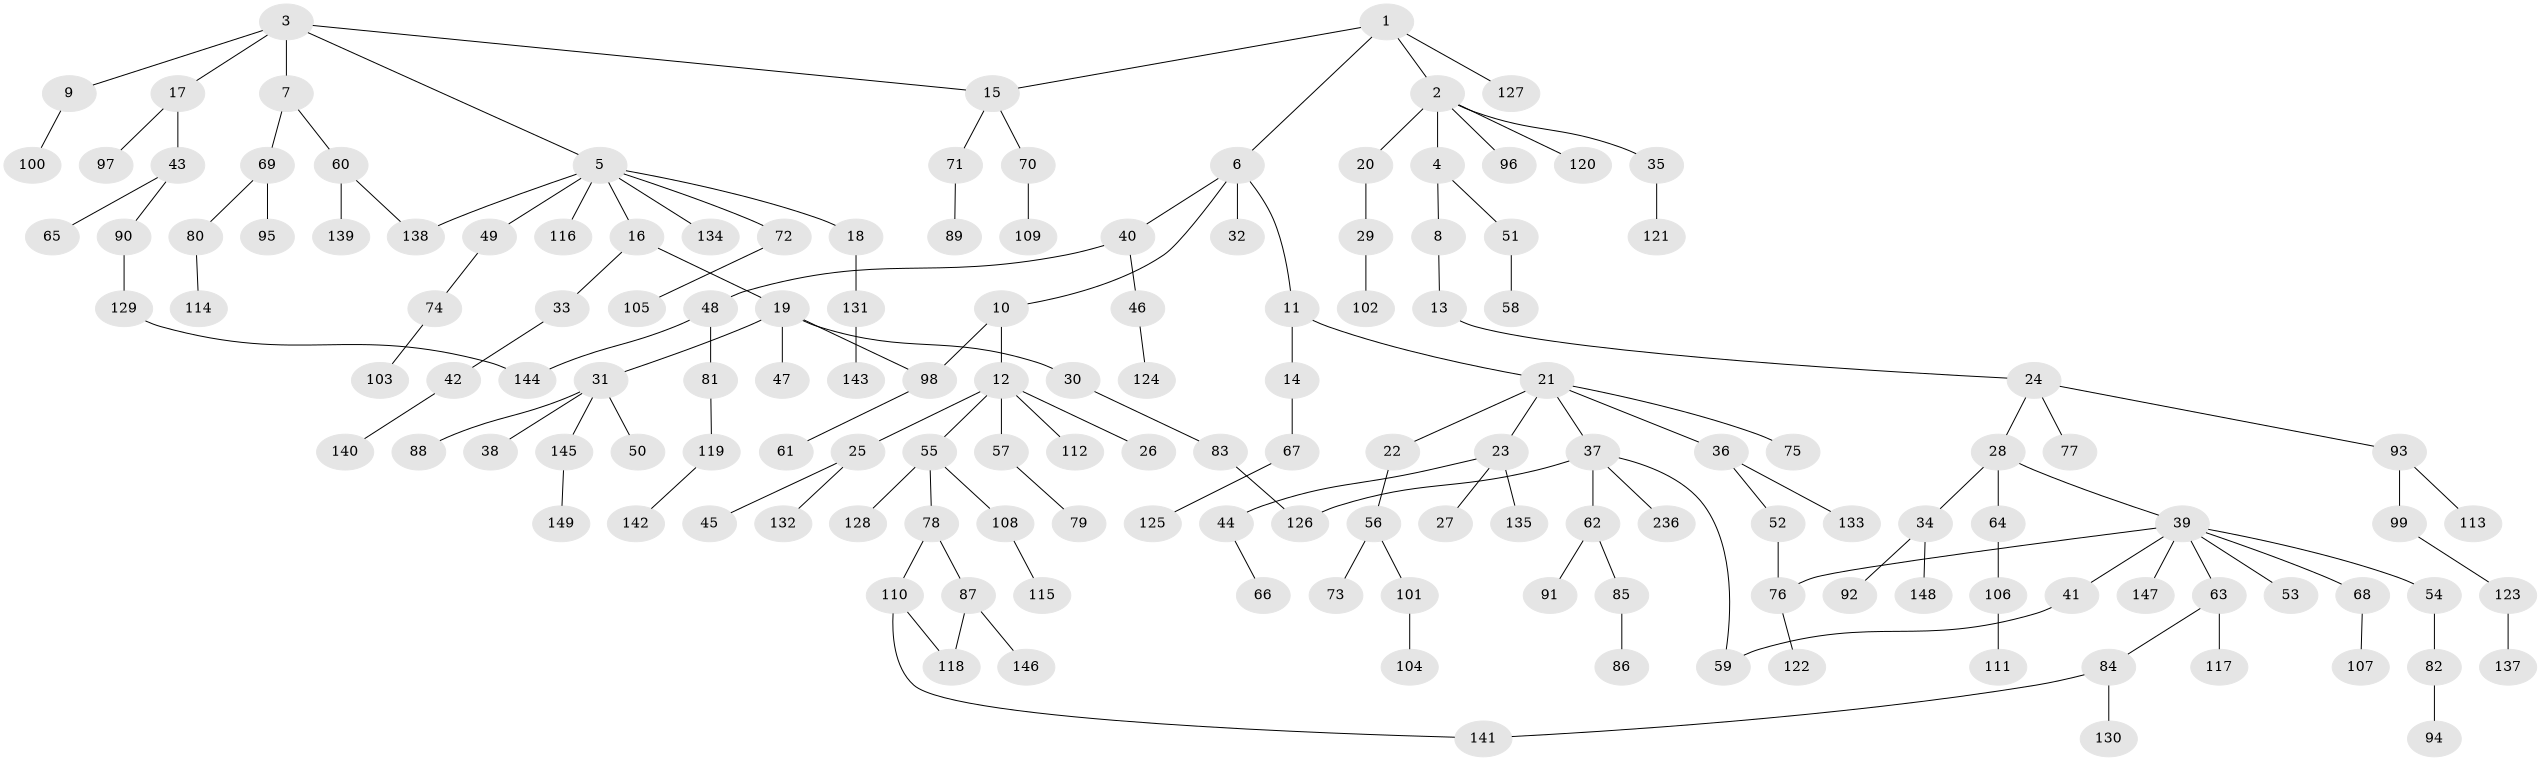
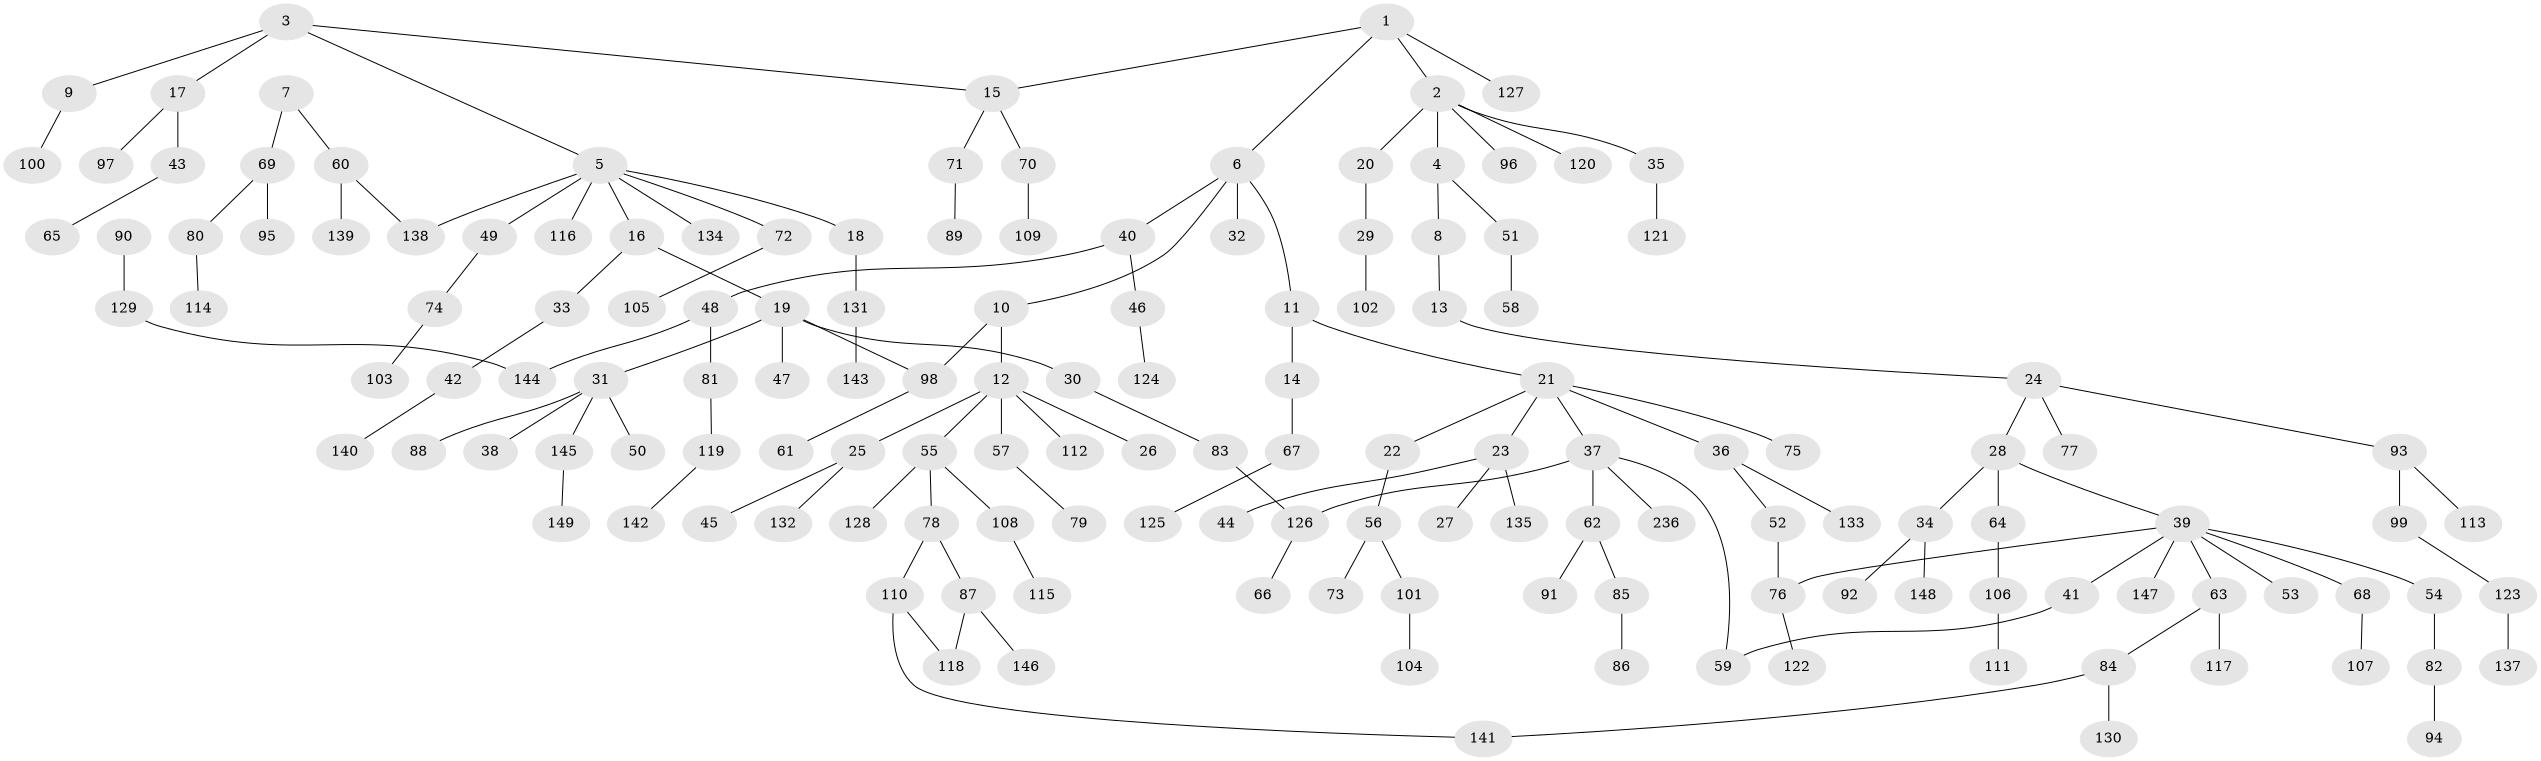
edge "3" -- "7": removed
edge "43" -- "90": removed
edge "44" -- "66": now "126" -- "66"
